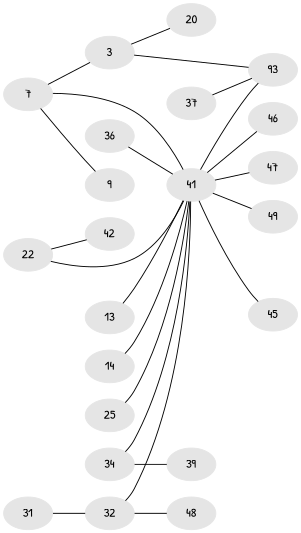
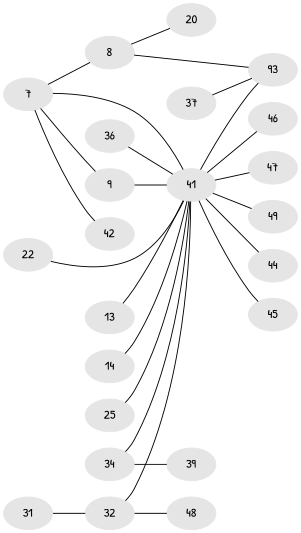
node "3": label "3" -> "8"
edge "9" -- "41": added
edge "42" -- "22": now "42" -- "7"
node "44": added
